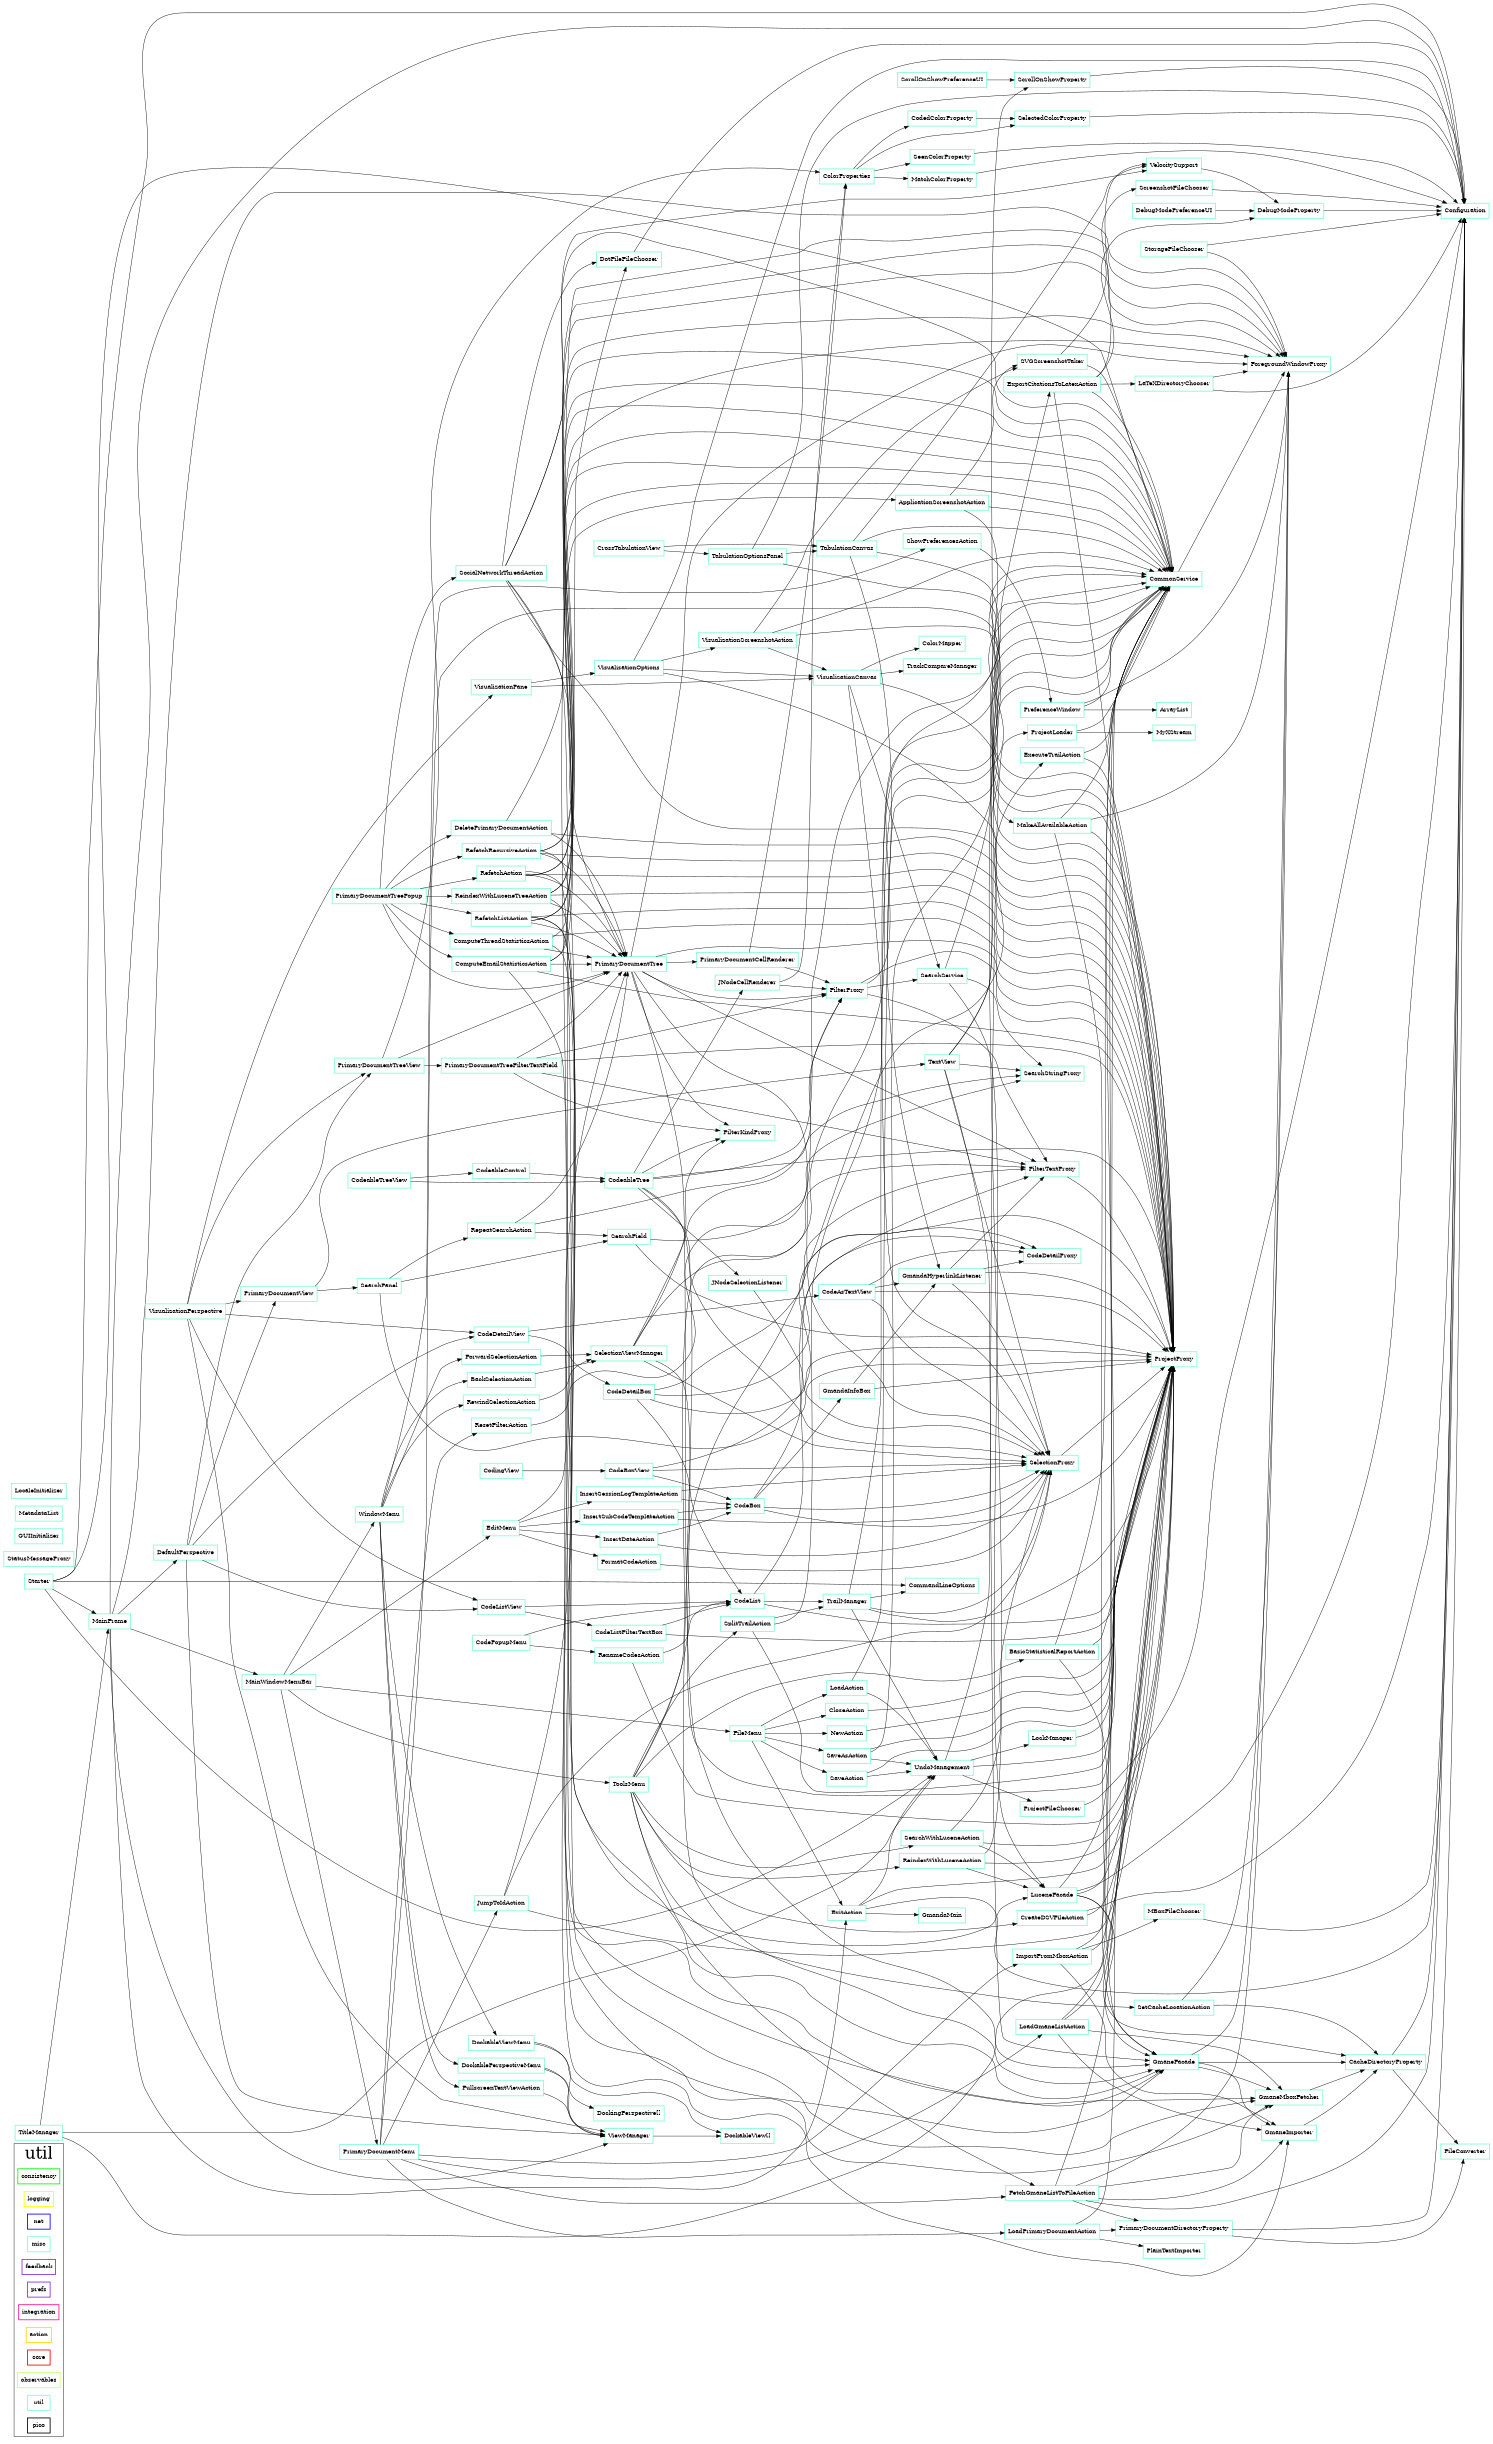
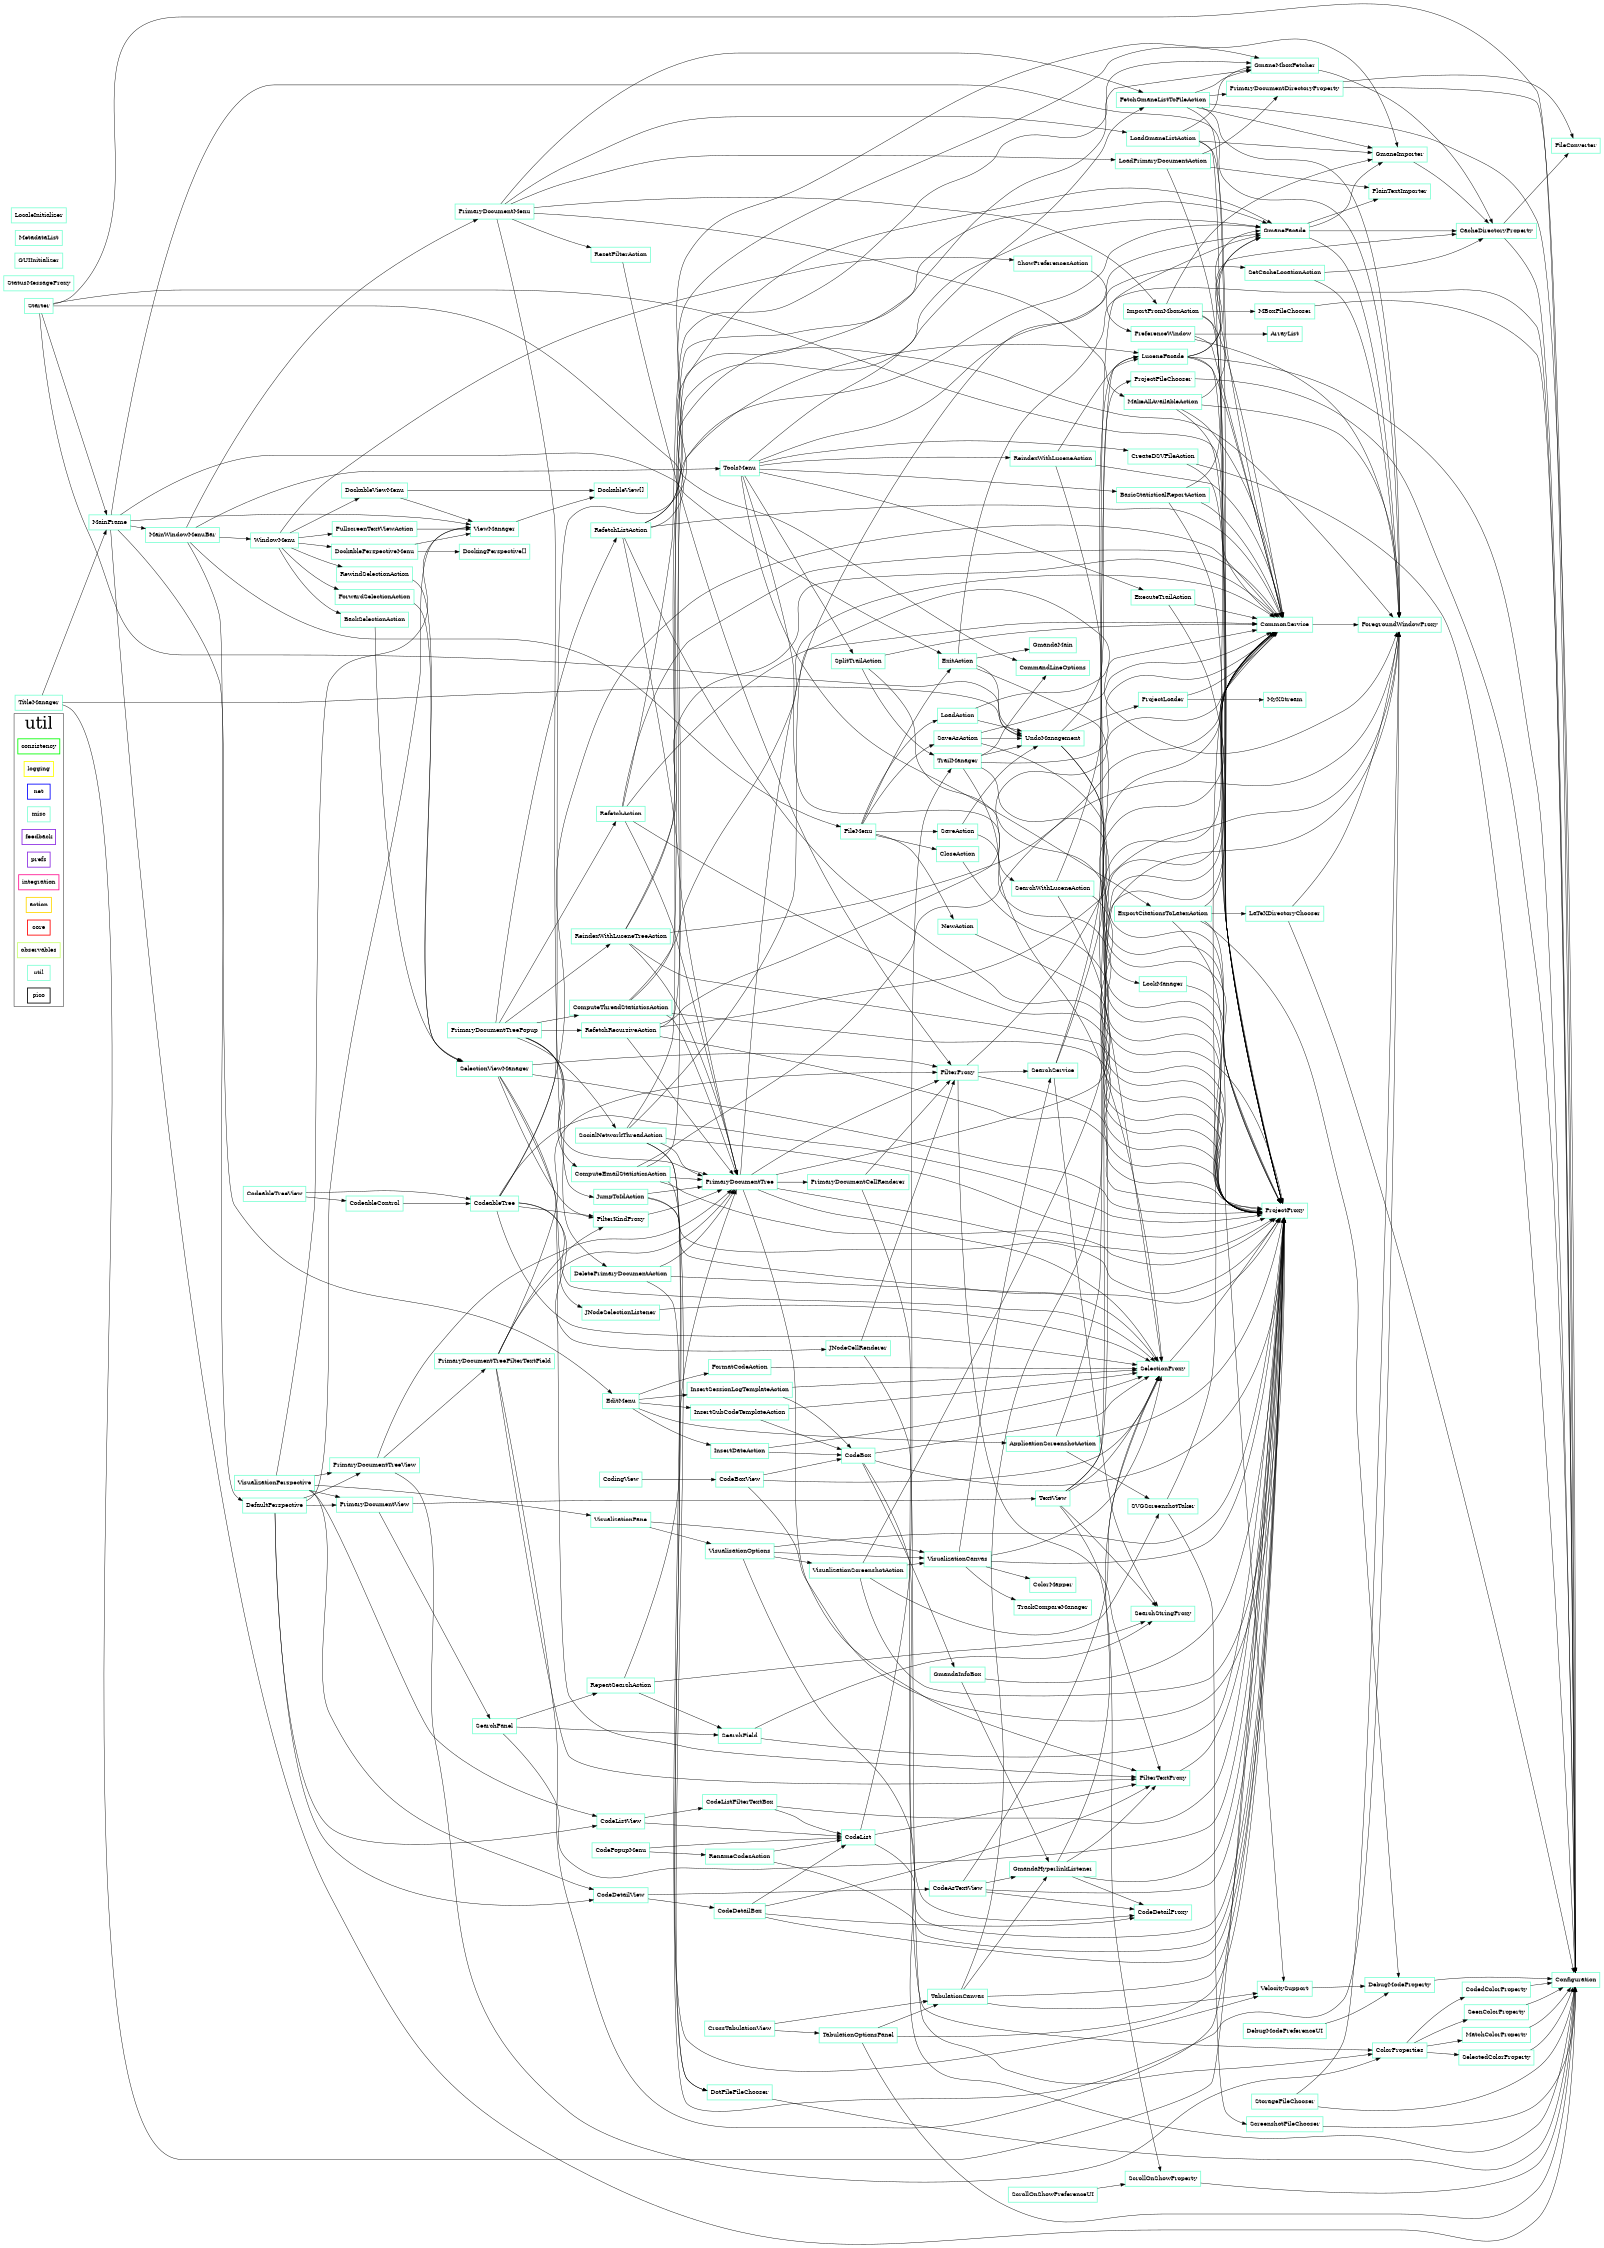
edge "CodedColorProperty" -> "SelectedColorProperty": now "CodedColorProperty" -> "Configuration"
edge "PrimaryDocumentTree" -> "FilterKindProxy": reversed
edge "GmaneFacade" -> "GmaneMboxFetcher": now "GmaneFacade" -> "PlainTextImporter"
